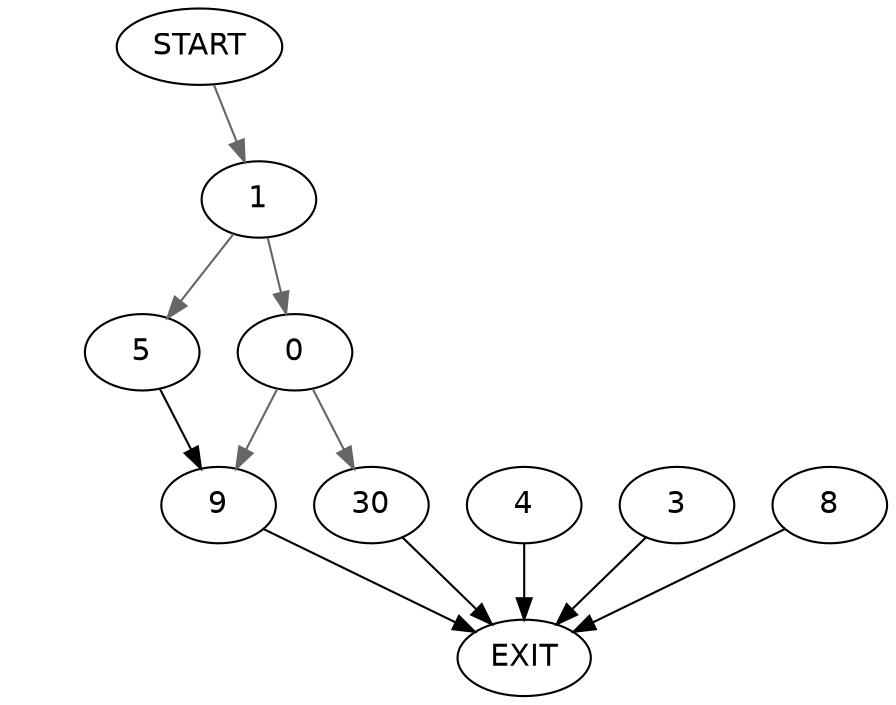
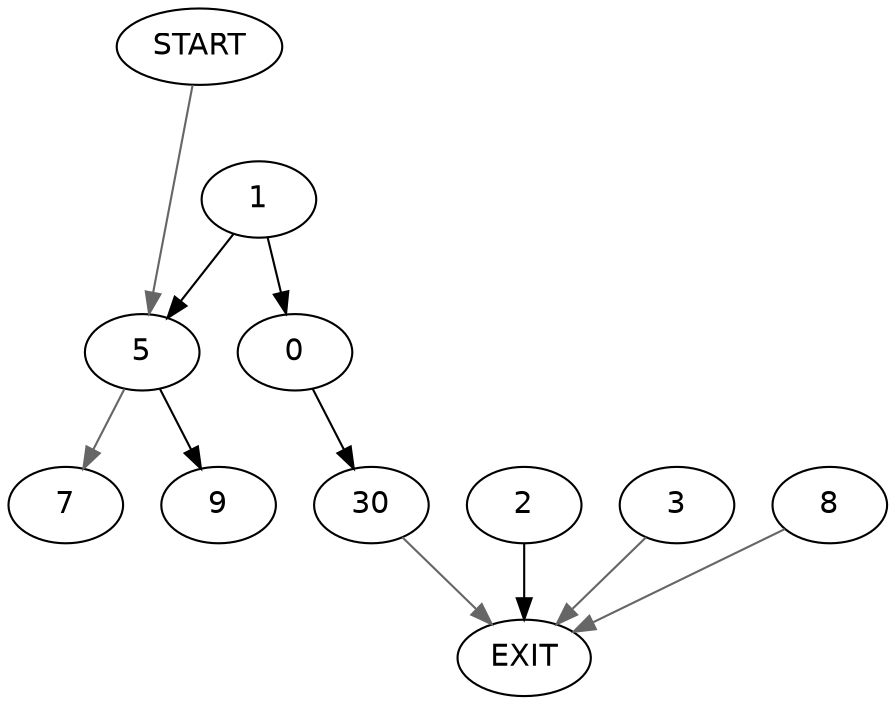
edge "START" -> "1": now "START" -> "5"
edge "1" -> "0": color gray40 -> black
edge "1" -> "5": color gray40 -> black
edge "0" -> "9": removed
edge "0" -> "30": color gray40 -> black
node "7": added
node "4": label "4" -> "2"
edge "30" -> "EXIT": color black -> gray40
edge "3" -> "EXIT": color black -> gray40
edge "9" -> "EXIT": removed
edge "8" -> "EXIT": color black -> gray40
